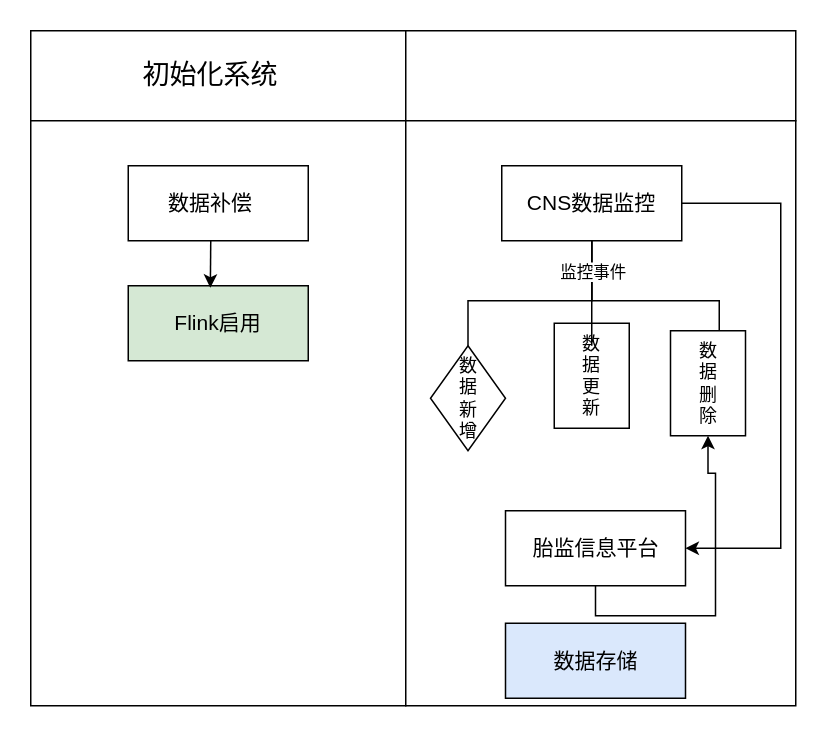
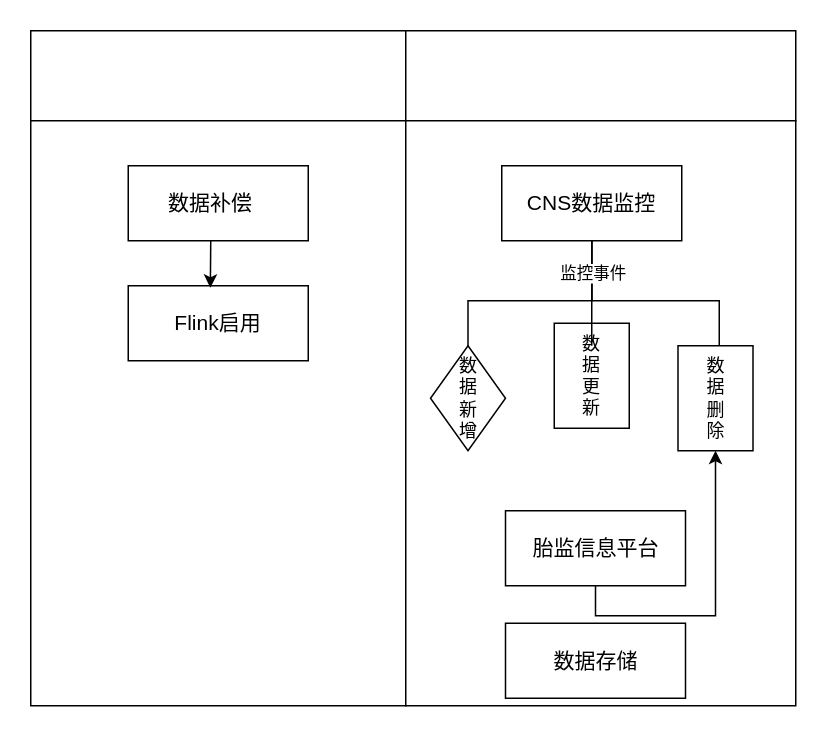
node "初始化系统": removed
node "Flink启用": fillcolor #d5e8d4 -> #ffffff
edge "CNS数据监控" -> "胎监信息平台": removed
node "数 据 删 除": moved (708, 383) -> (716, 398)
node "数据存储": fillcolor #dae8fc -> #ffffff
